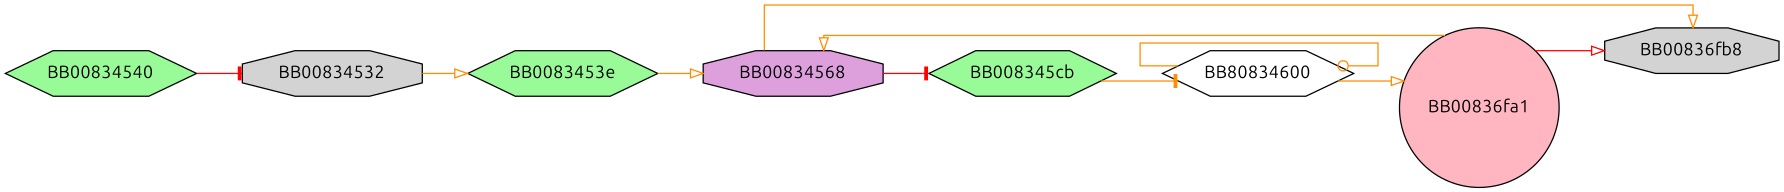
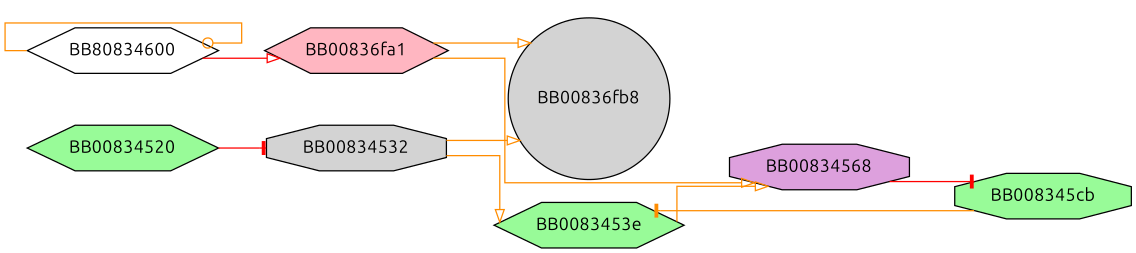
edge "BB00834568" -> "BB00836fb8": now "BB00834532" -> "BB00836fb8"
edge "BB00836fa1" -> "BB00836fb8": color red -> darkorange
node "BB00836fb8": shape octagon -> circle
node "BB00834540": label "BB00834540" -> "BB00834520"
node "BB008345cb": shape hexagon -> octagon
edge "BB008345cb" -> "BB80834600": now "BB008345cb" -> "BB0083453e"
edge "BB80834600" -> "BB00836fa1": color darkorange -> red
node "BB00836fa1": shape circle -> hexagon
